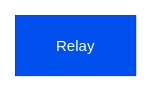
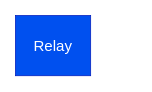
node "Relay": size 120x60 -> 75x60
